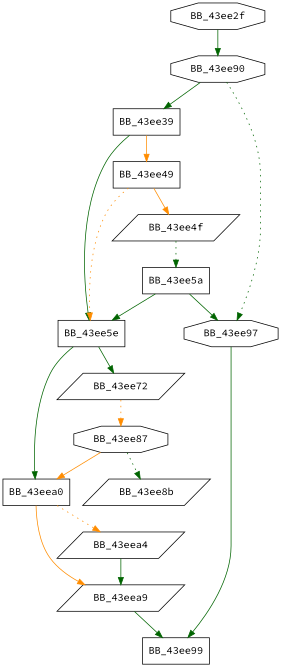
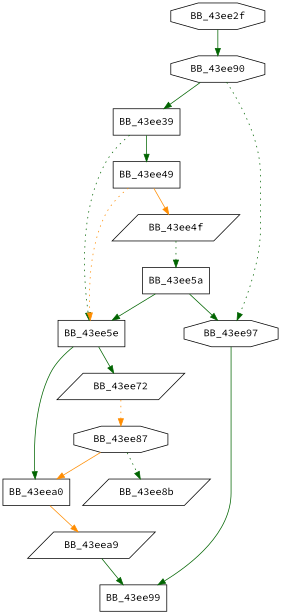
edge "BB_43ee39" -> "BB_43ee49": color darkorange -> darkgreen
edge "BB_43ee39" -> "BB_43ee5e": style solid -> dotted
node "BB_43eea4": removed
